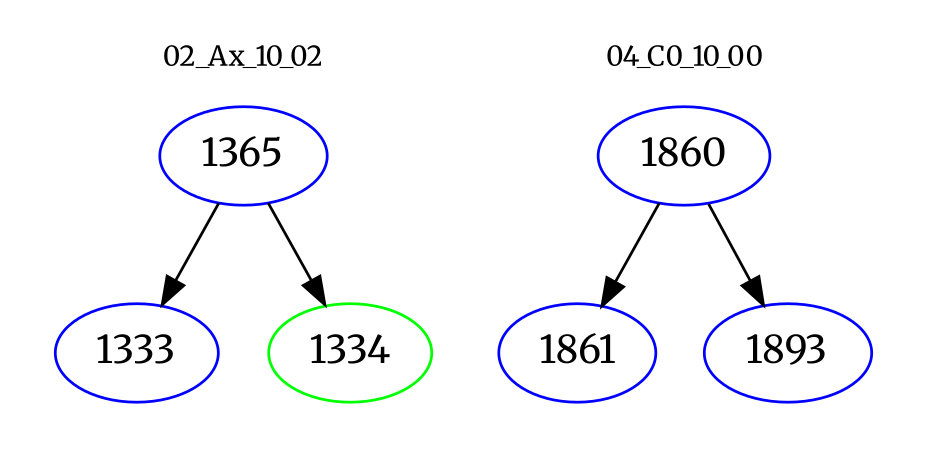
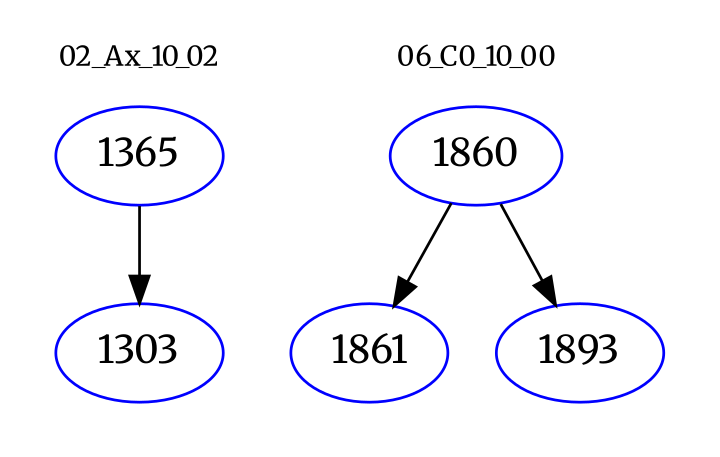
cluster "04_C0_10_00": label "04_C0_10_00" -> "06_C0_10_00"
node "1333": label "1333" -> "1303"
node "1334": removed
